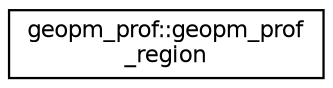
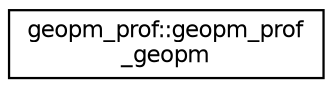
node "geopm_prof::geopm_prof _region": label "geopm_prof::geopm_prof _region" -> "geopm_prof::geopm_prof _geopm"
